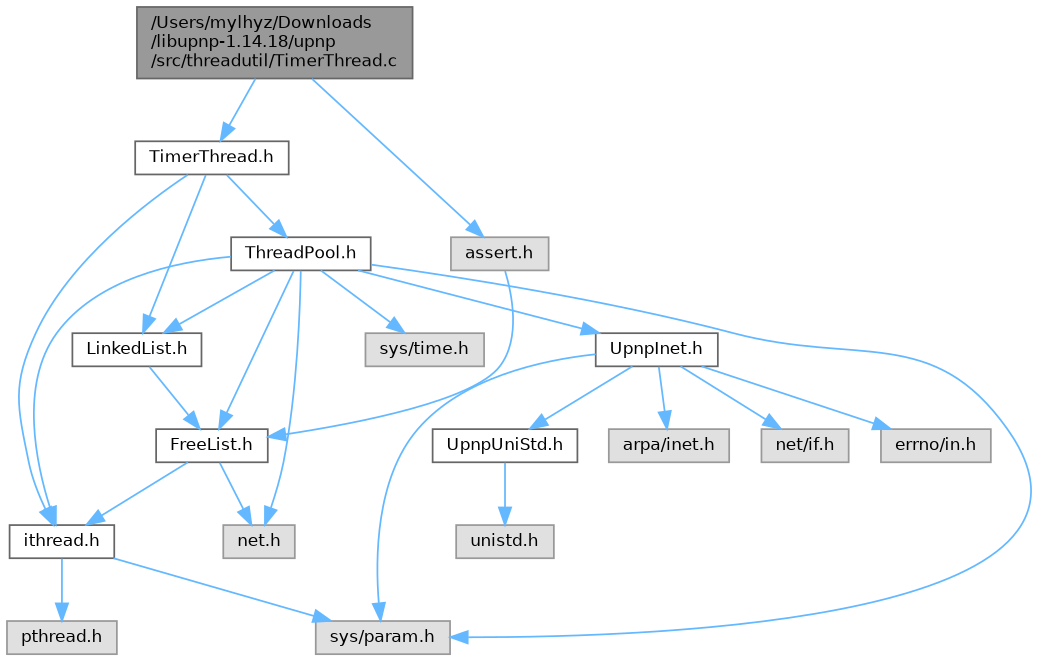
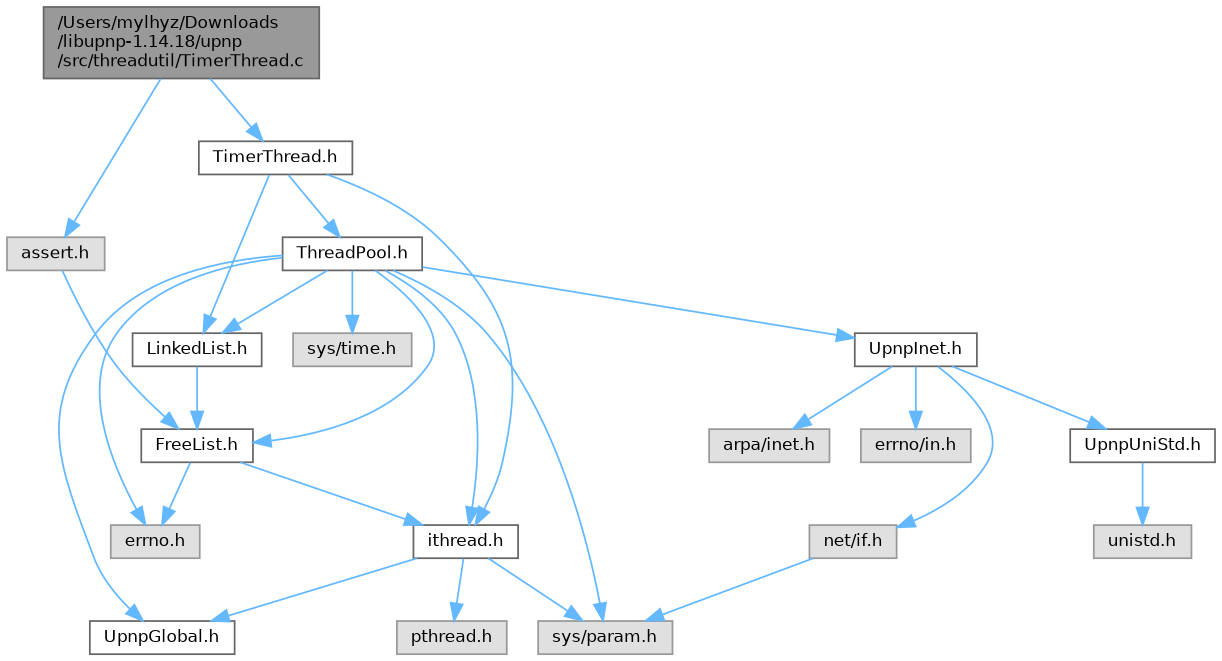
edge "UpnpInet.h" -> "sys/param.h": now "net/if.h" -> "sys/param.h"
node "net.h": label "net.h" -> "errno.h"
node "UpnpGlobal.h": added
